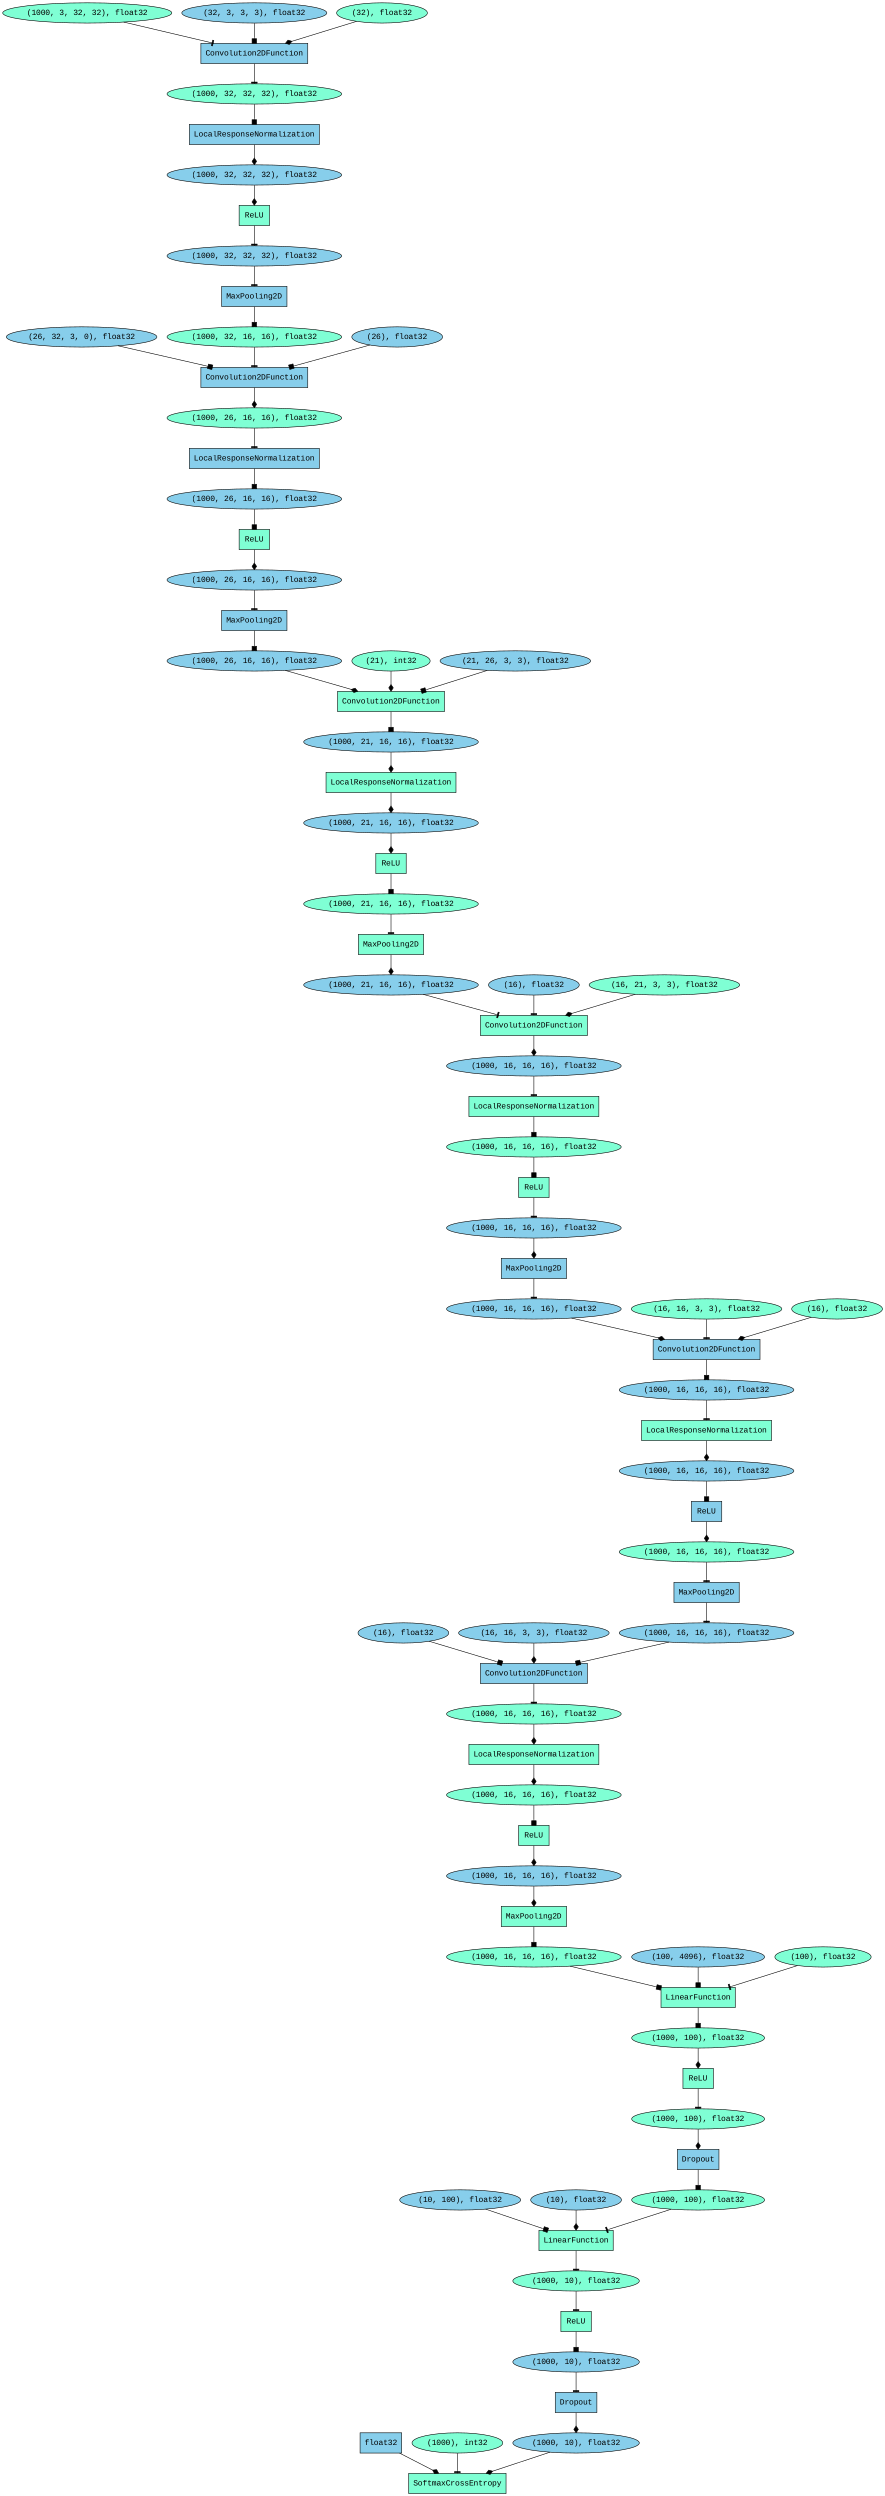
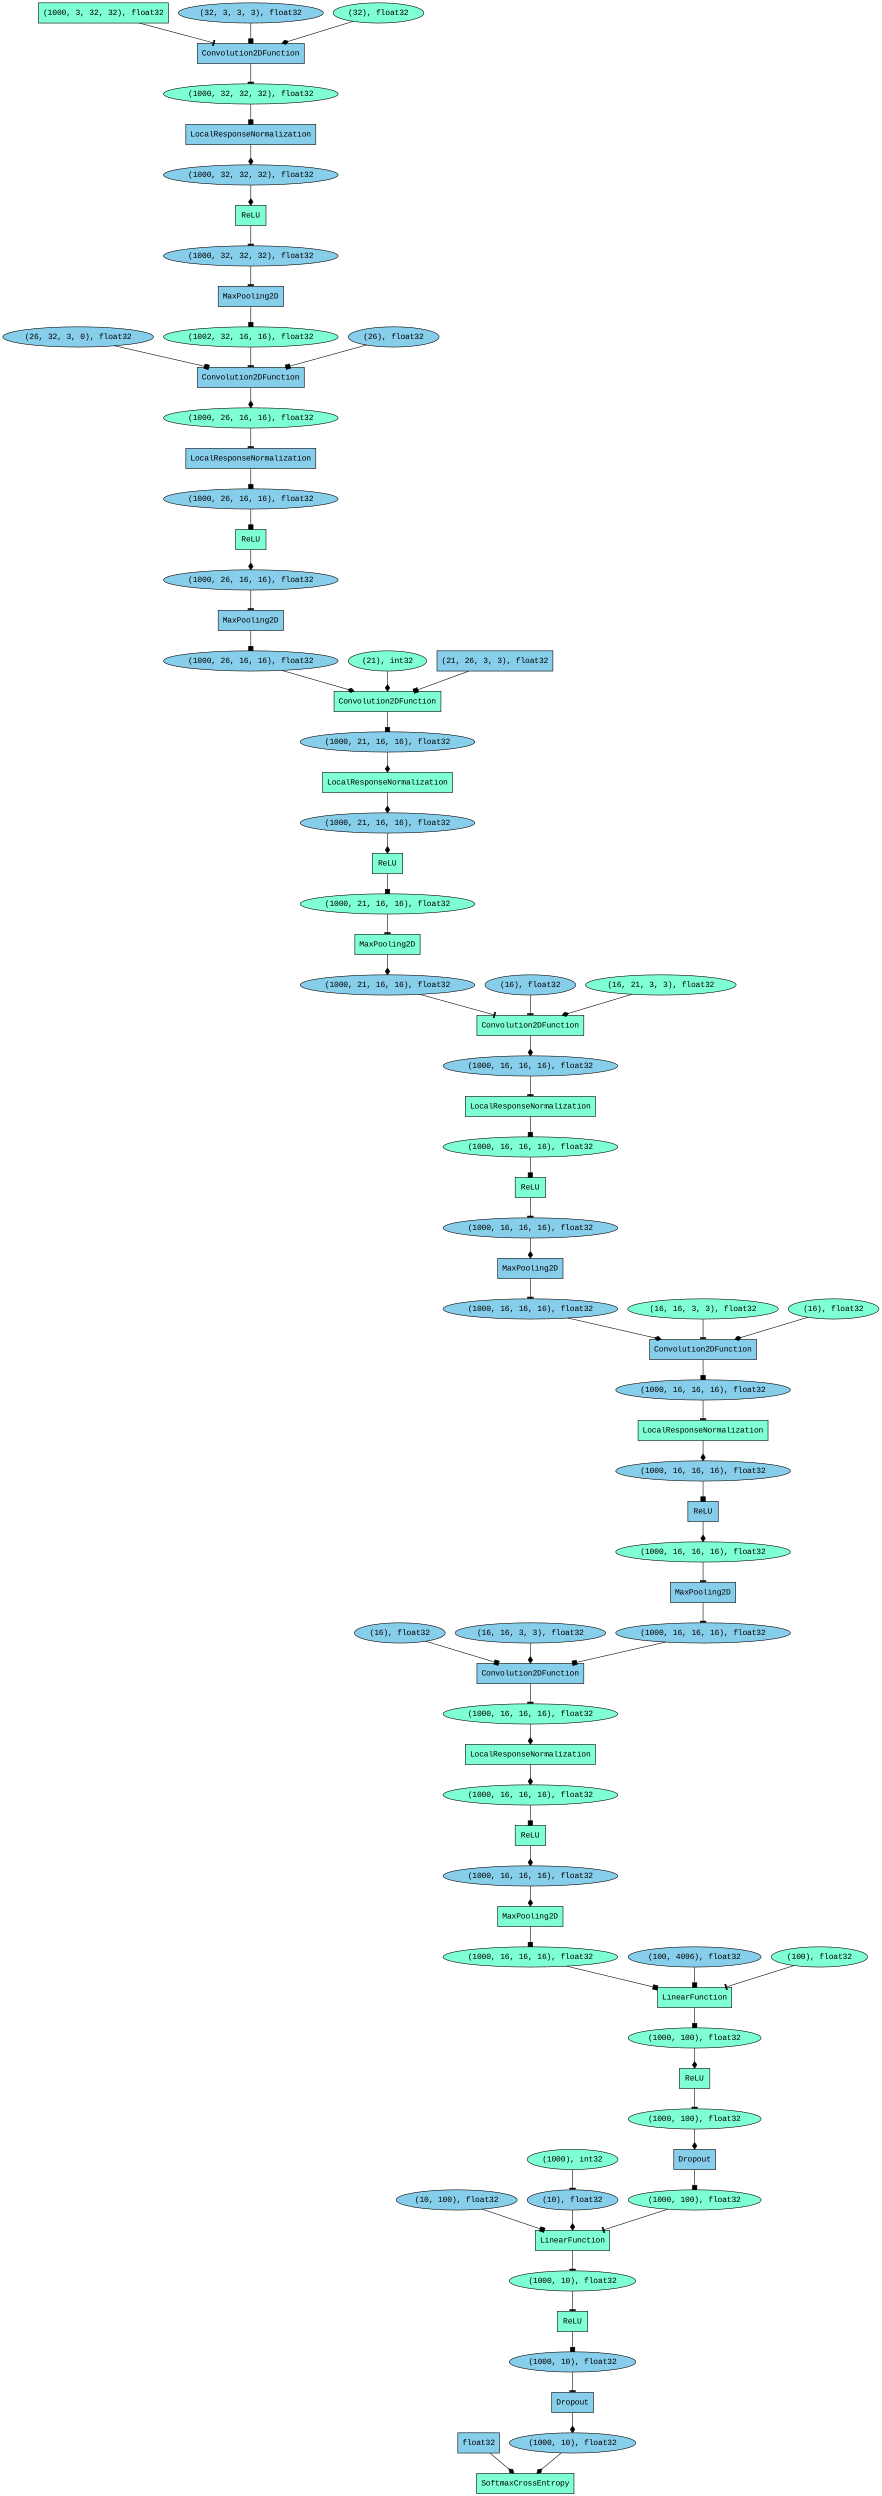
node "(1000, 3, 32, 32), float32": shape ellipse -> box
node "(1000, 32, 16, 16), float32": label "(1000, 32, 16, 16), float32" -> "(1002, 32, 16, 16), float32"
node "(21, 26, 3, 3), float32": shape ellipse -> box
edge "(1000), int32" -> "SoftmaxCrossEntropy": now "(1000), int32" -> "(10), float32"
